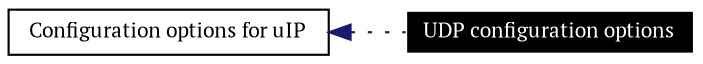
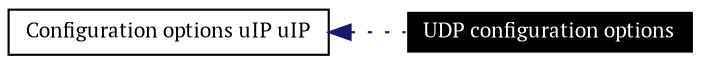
node "Configuration options for uIP": label "Configuration options for uIP" -> "Configuration options uIP uIP"
